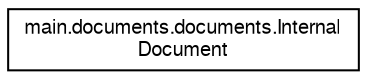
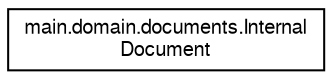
node "main.documents.documents.Internal Document": label "main.documents.documents.Internal Document" -> "main.domain.documents.Internal Document"
